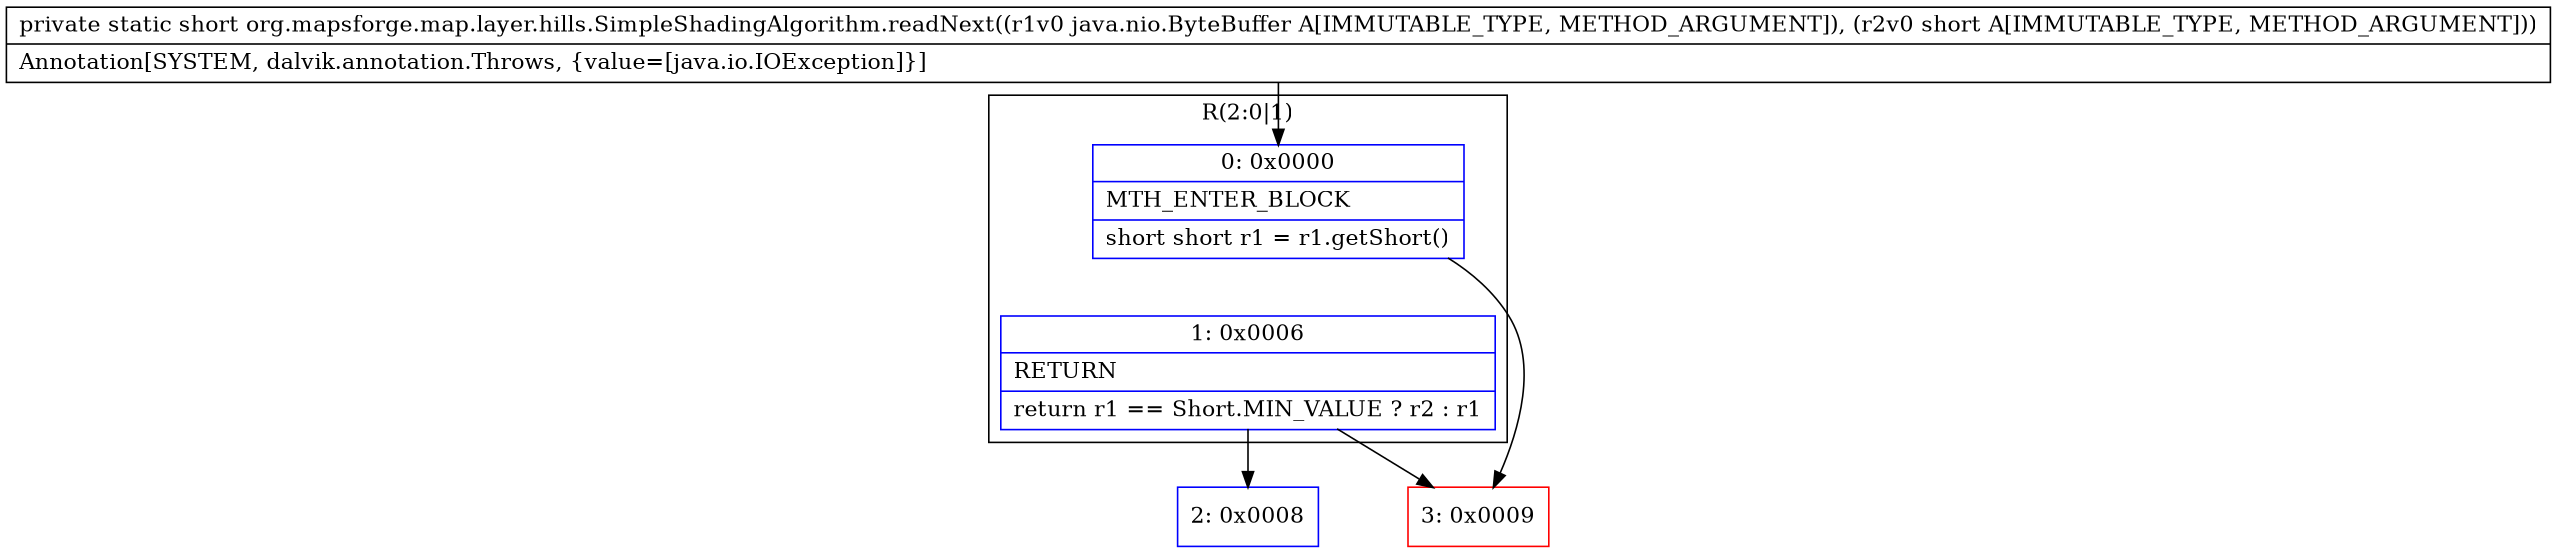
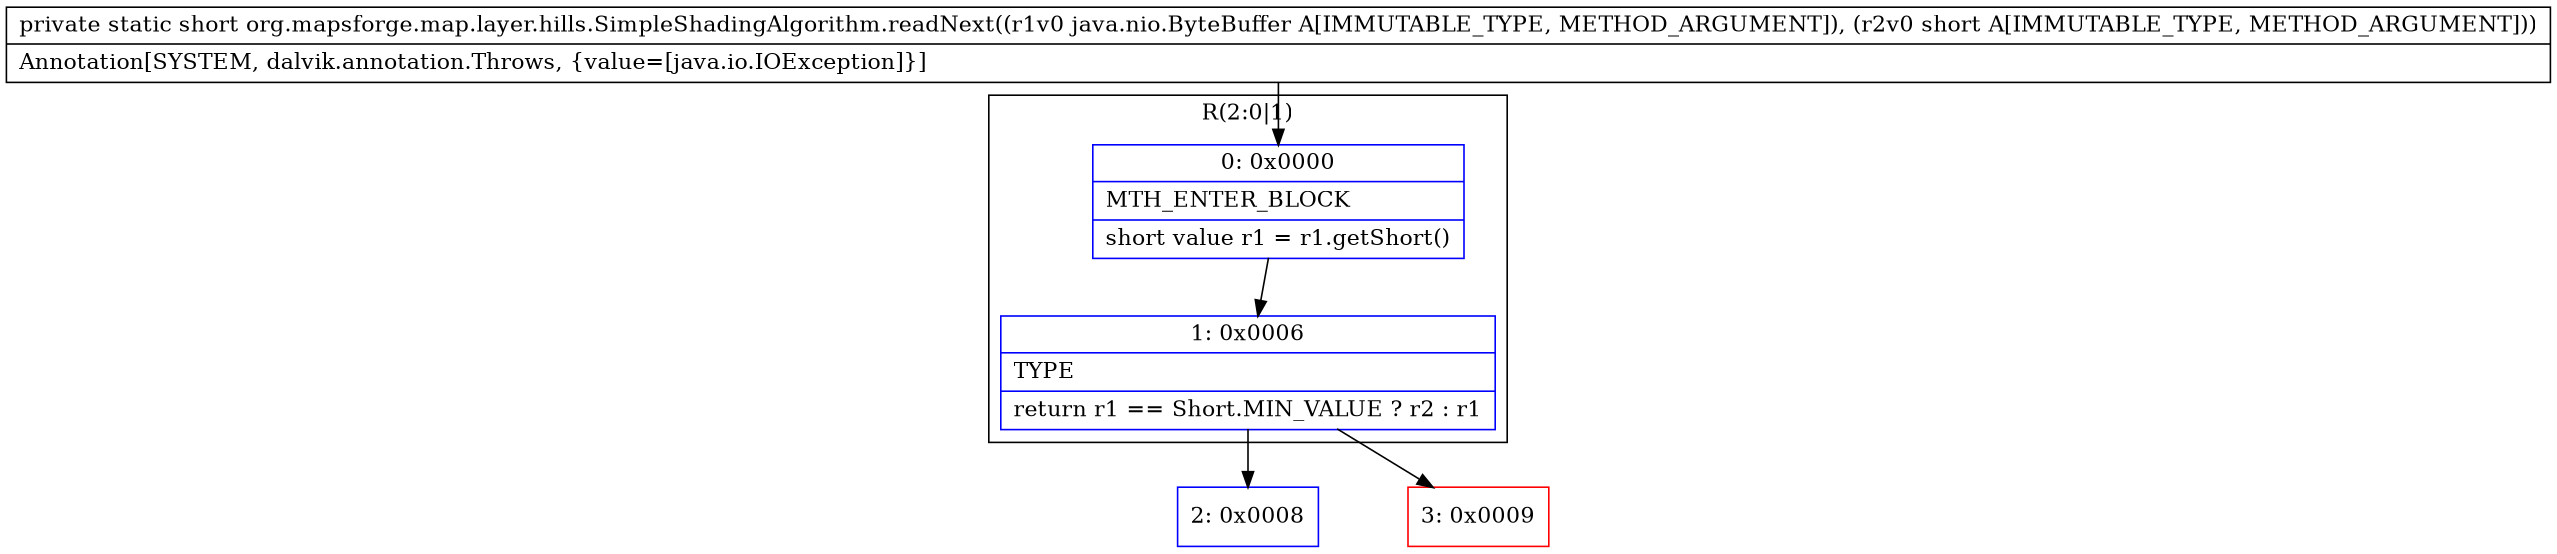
node "0: 0x0000": text "short short r1 = r1.getShort()" -> "short value r1 = r1.getShort()"
edge "0: 0x0000" -> "3: 0x0009": now "0: 0x0000" -> "1: 0x0006"
node "1: 0x0006": text "RETURN" -> "TYPE"
